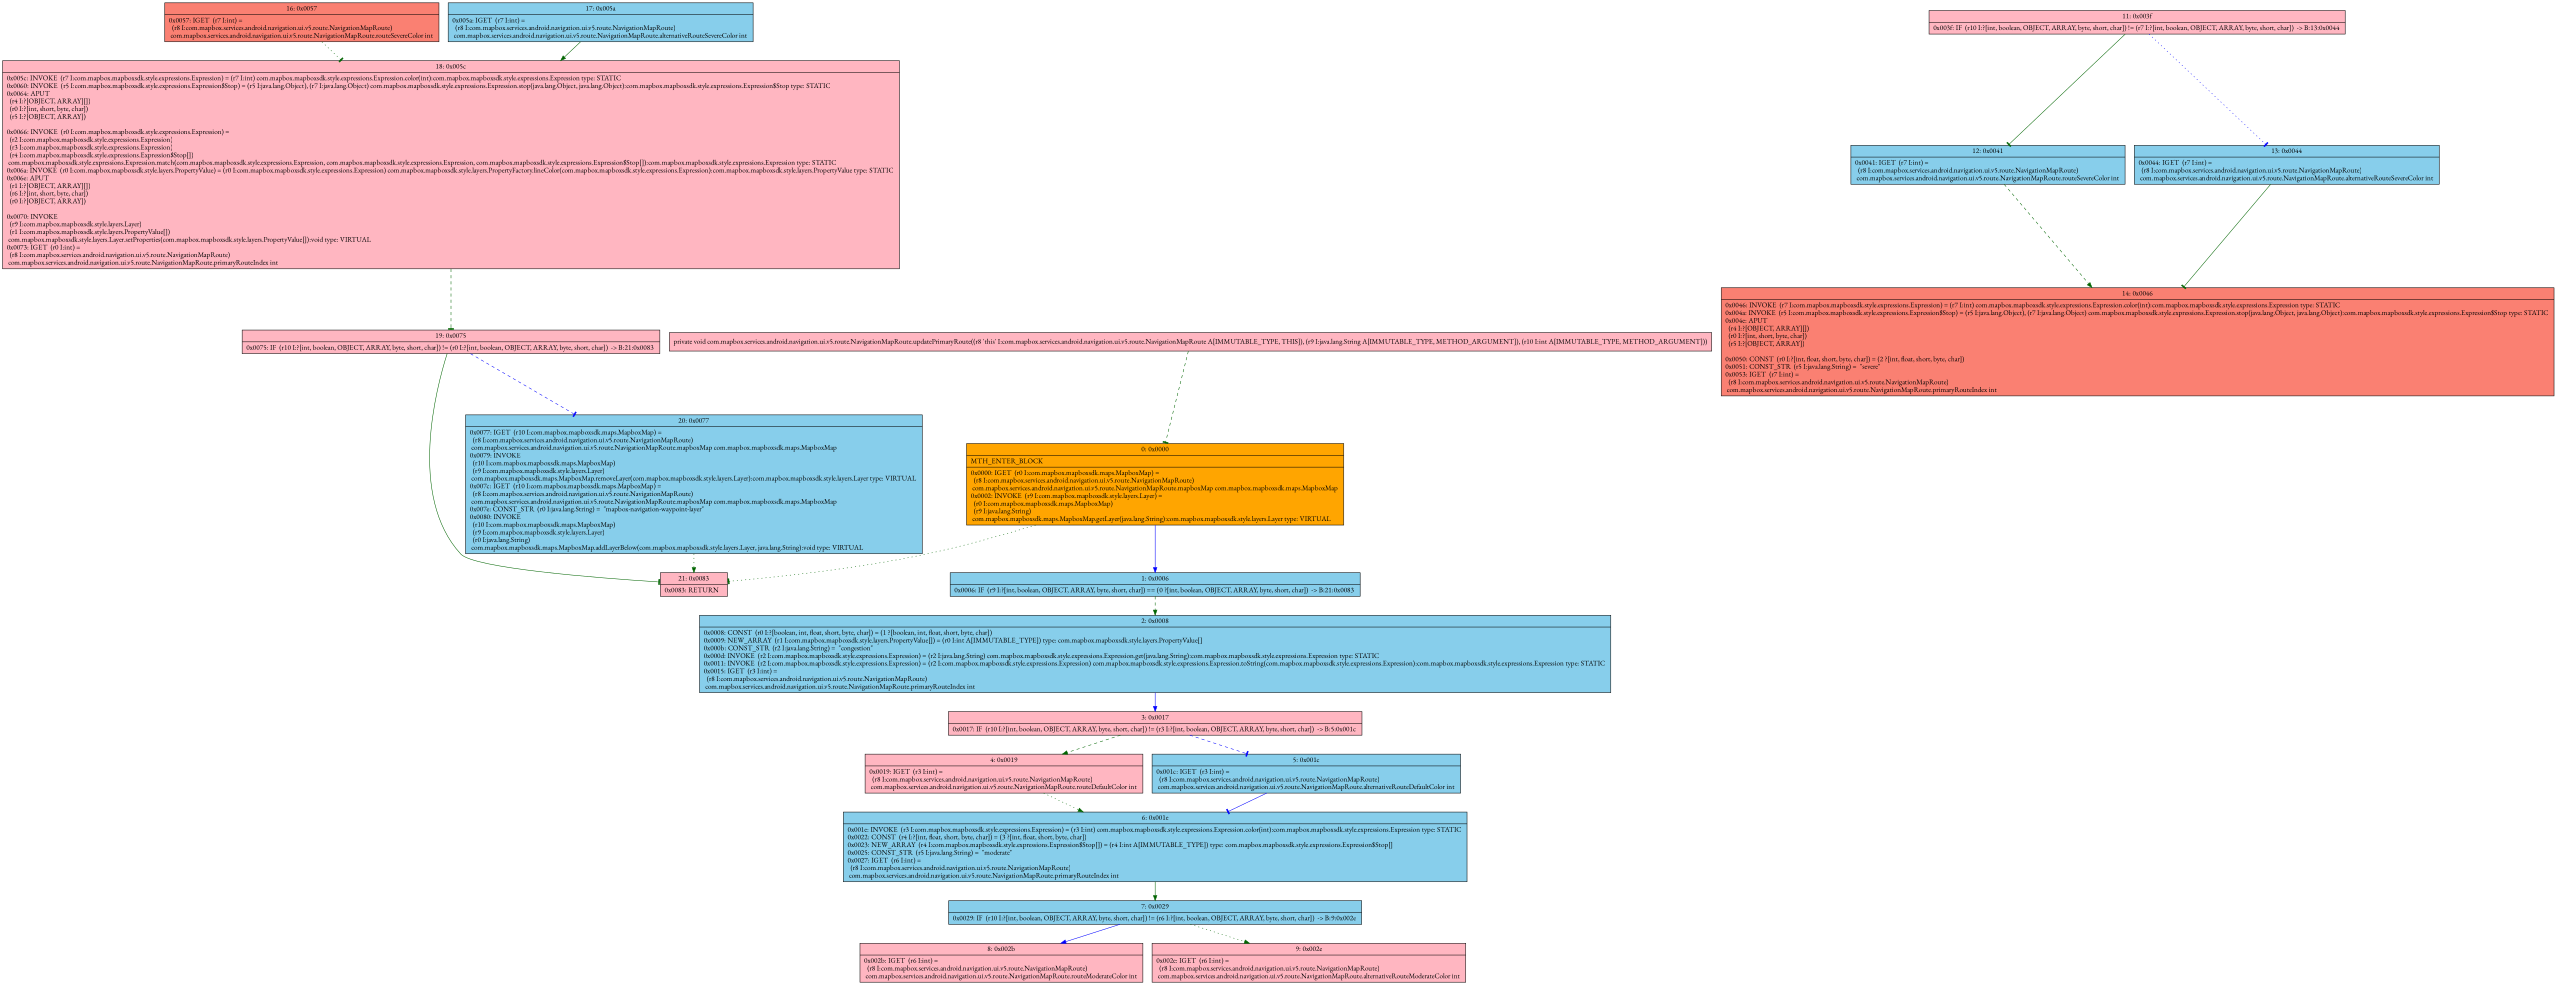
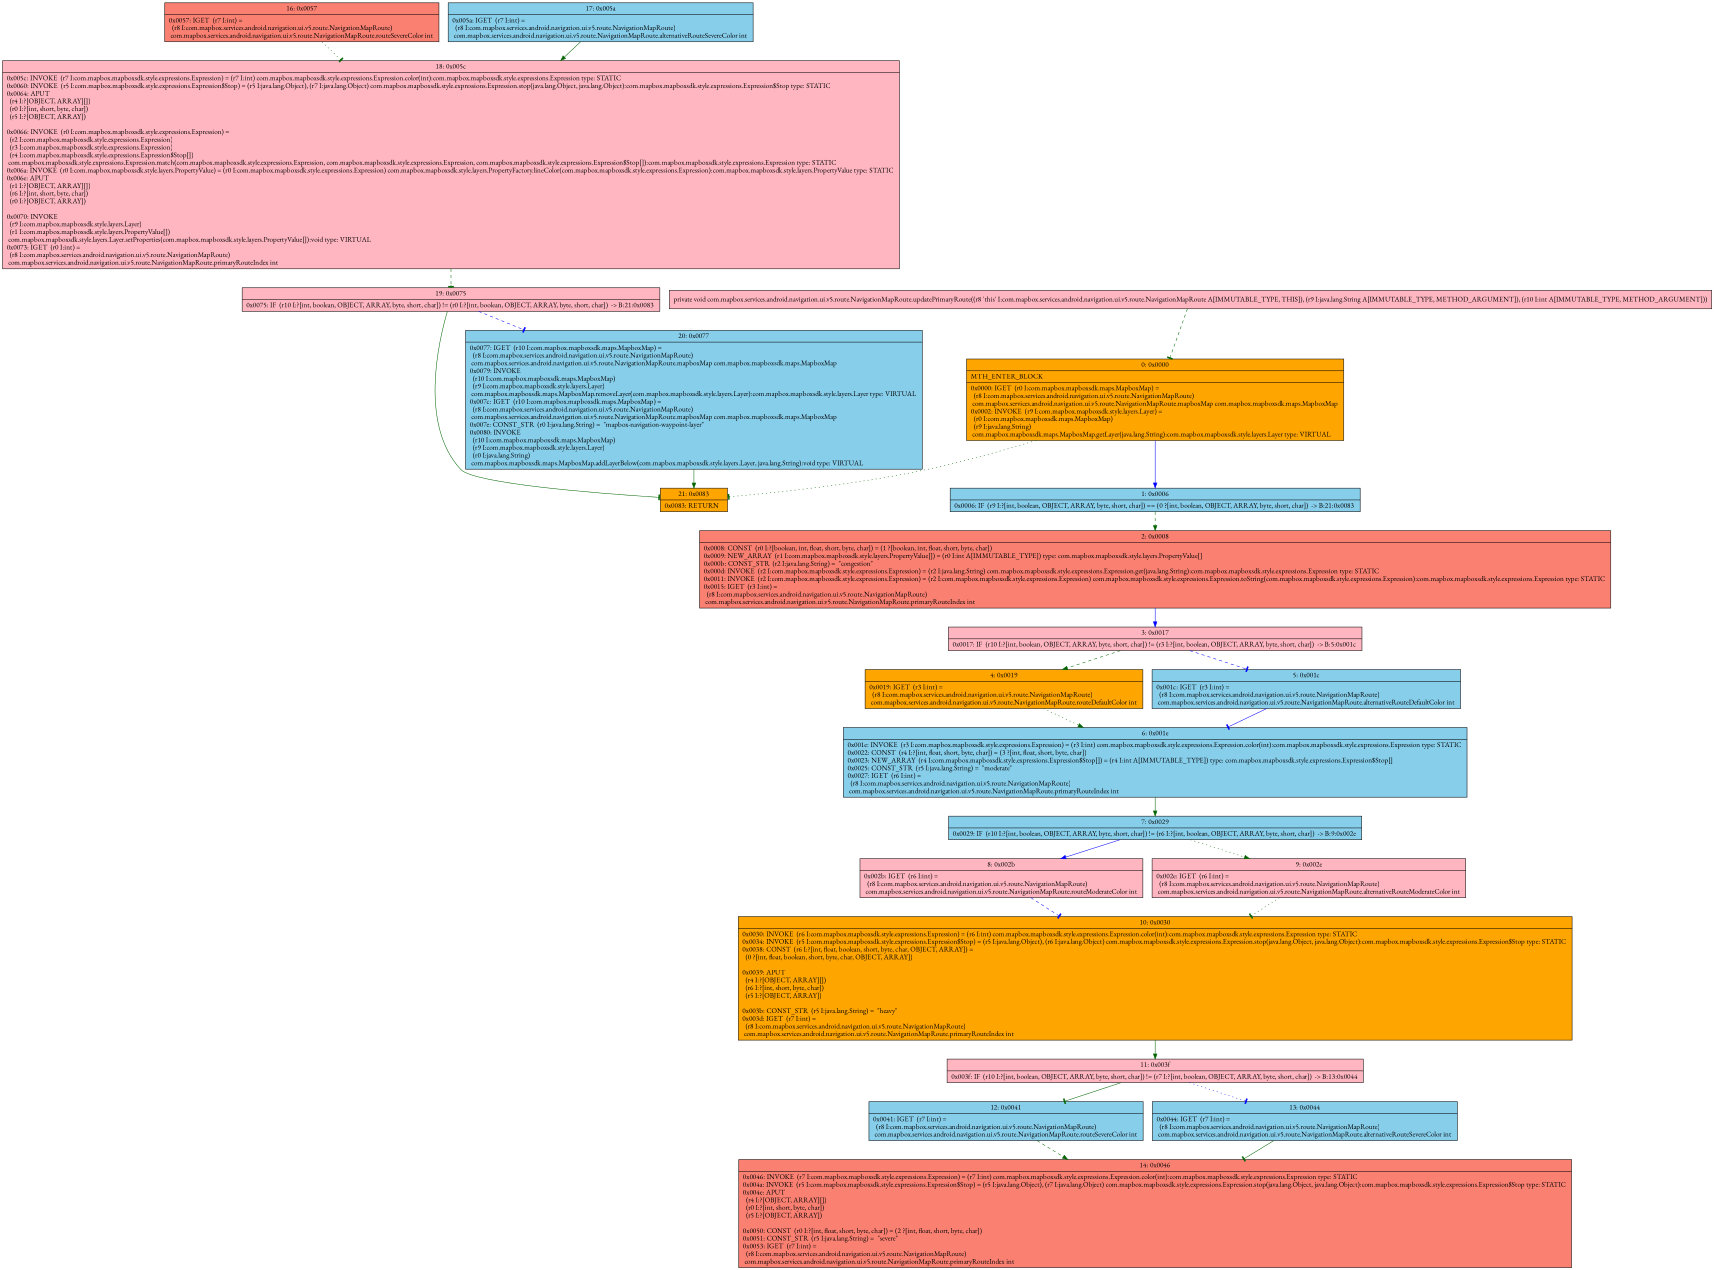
edge "20: 0x0077" -> "21: 0x0083": style dotted -> solid
node "21: 0x0083": fillcolor lightpink -> orange
node "2: 0x0008": fillcolor skyblue -> salmon
node "4: 0x0019": fillcolor lightpink -> orange
node "10: 0x0030": added
